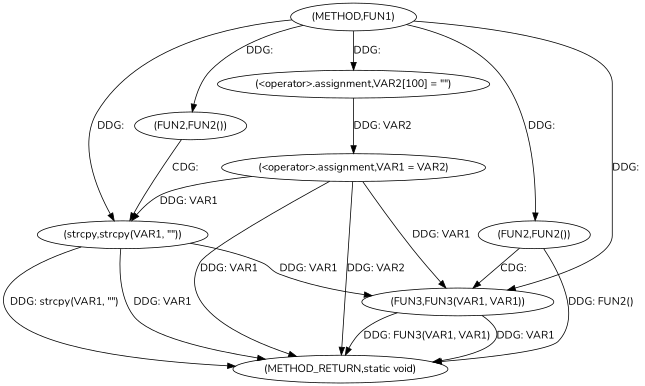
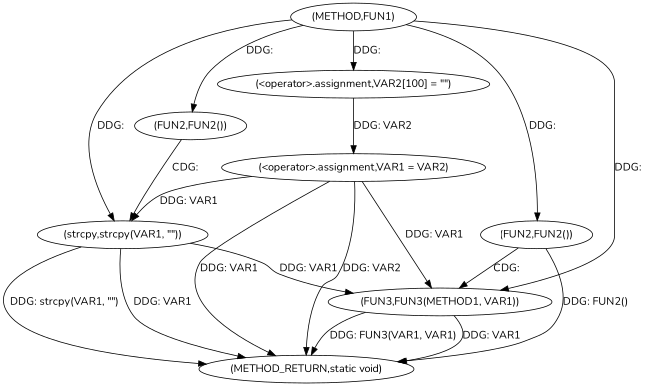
node "(FUN3,FUN3(VAR1, VAR1))": label "(FUN3,FUN3(VAR1, VAR1))" -> "(FUN3,FUN3(METHOD1, VAR1))"
